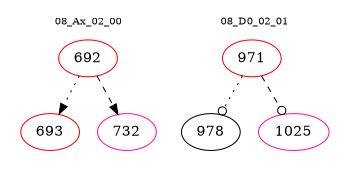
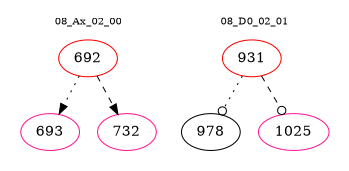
node "971": label "971" -> "931"
node "693": color red -> deeppink
